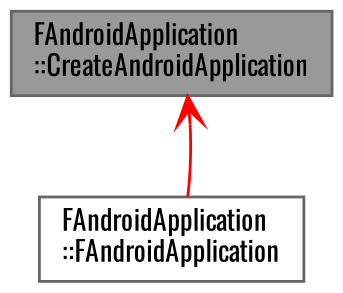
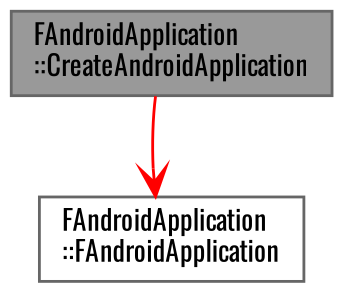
edge "FAndroidApplication ::FAndroidApplication" -> "FAndroidApplication ::CreateAndroidApplication": reversed
